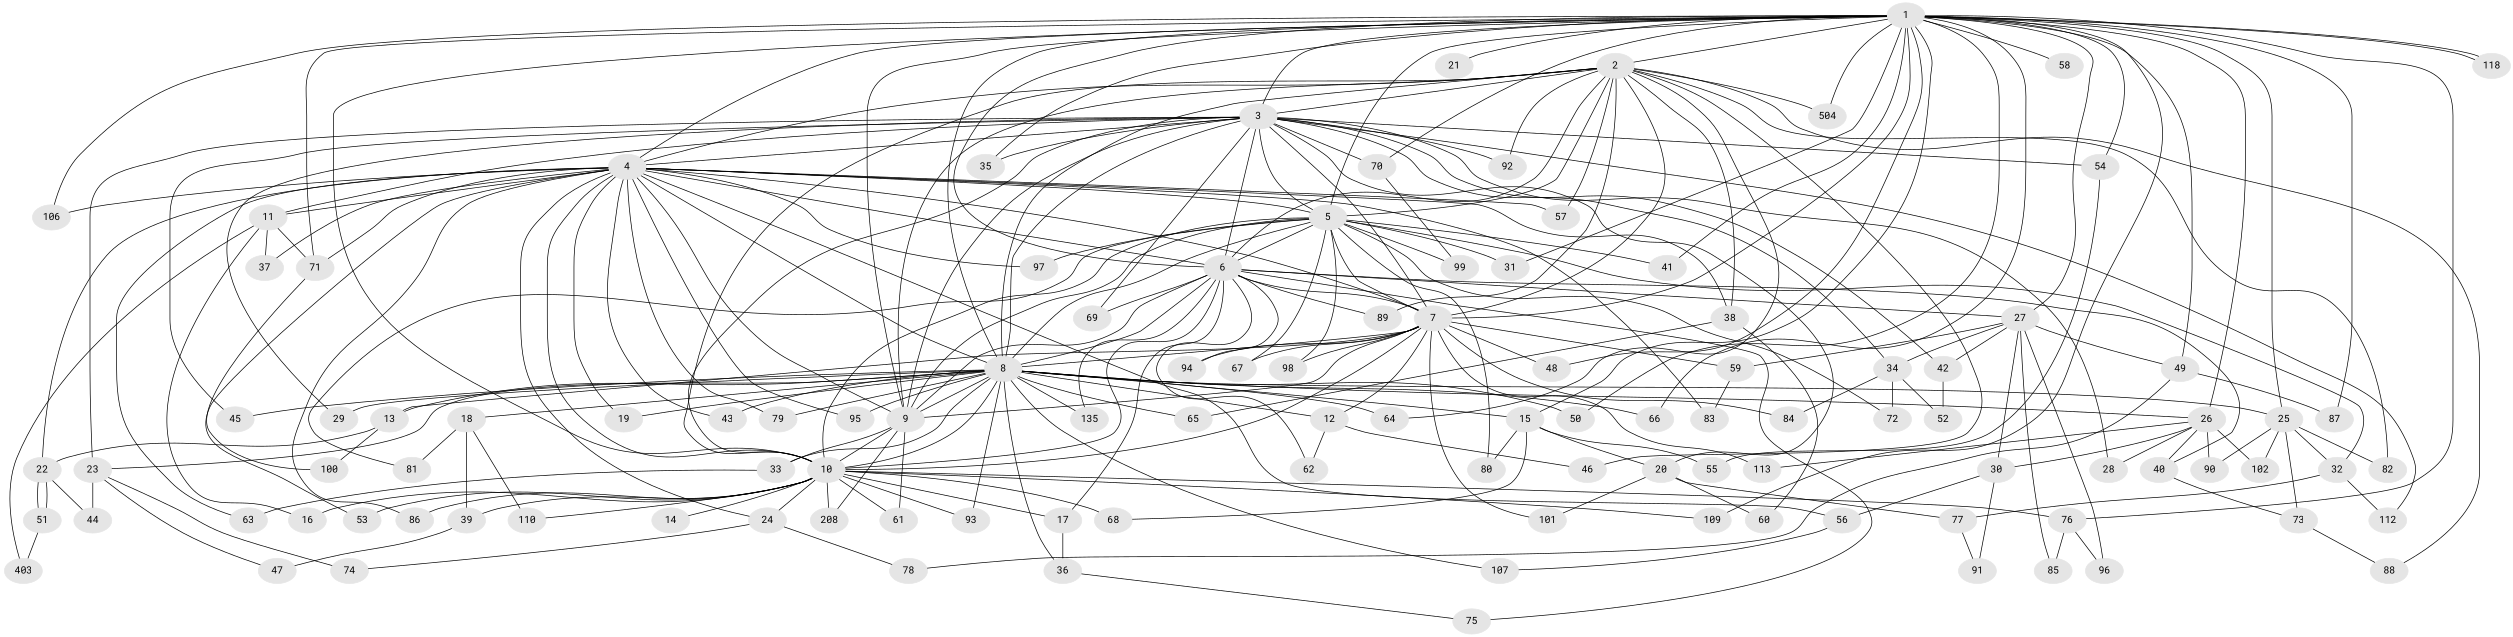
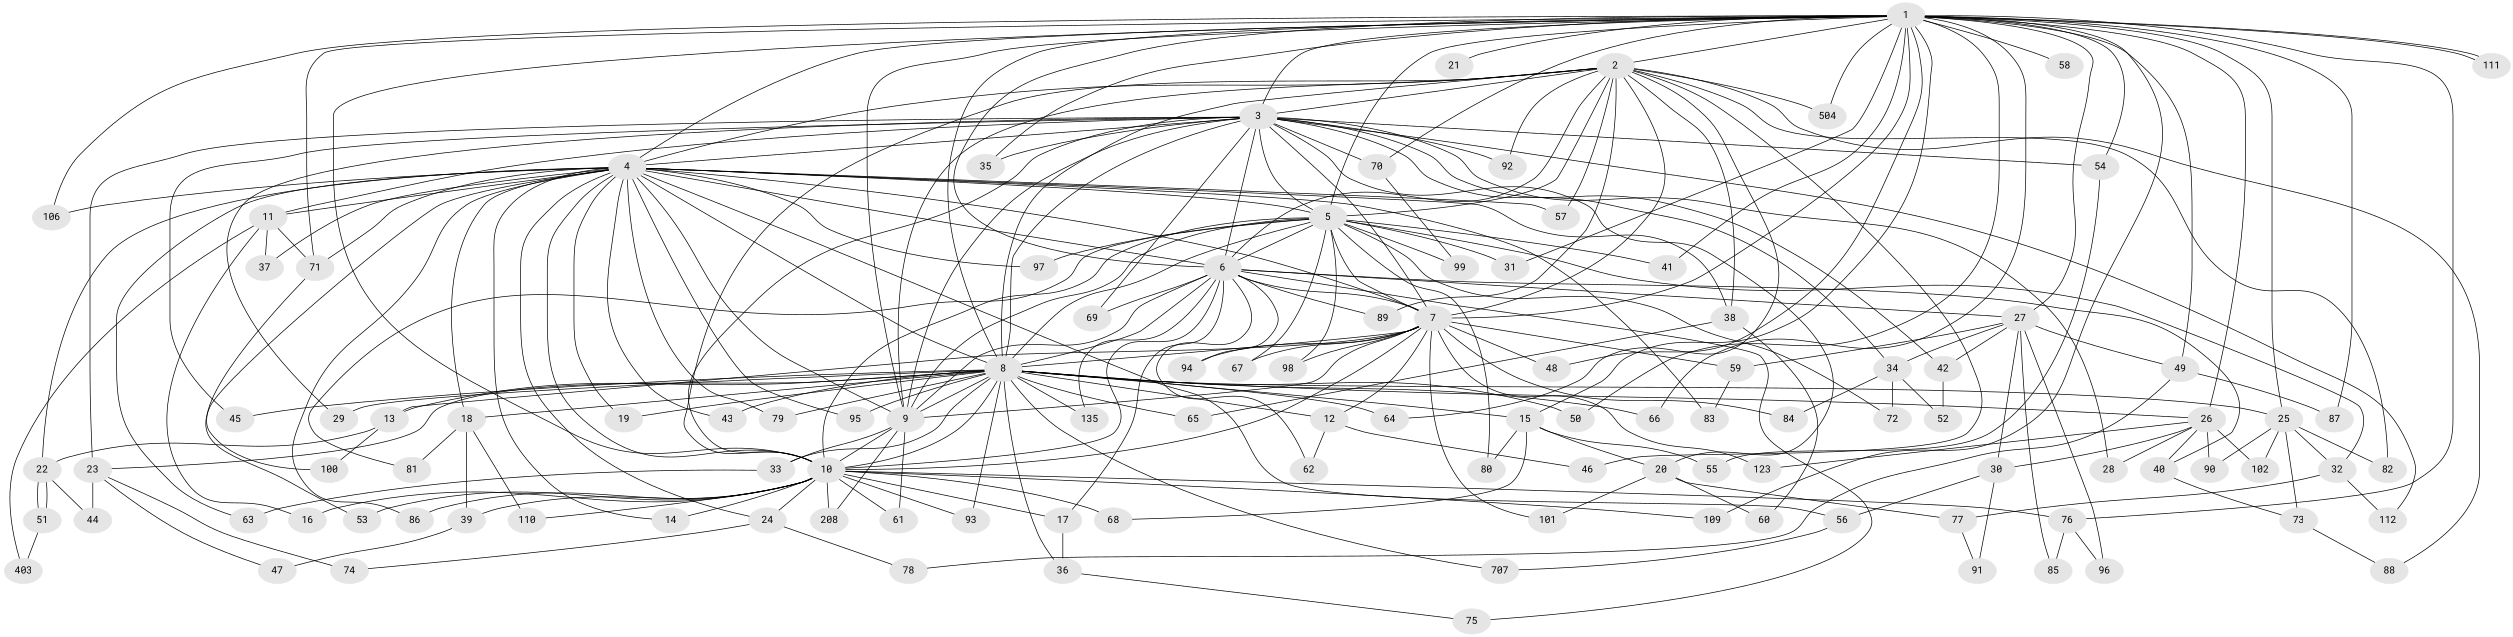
node "118": label "118" -> "111"
edge "4" -- "18": added
edge "4" -- "14": added
node "113": label "113" -> "123"
node "107": label "107" -> "707"
